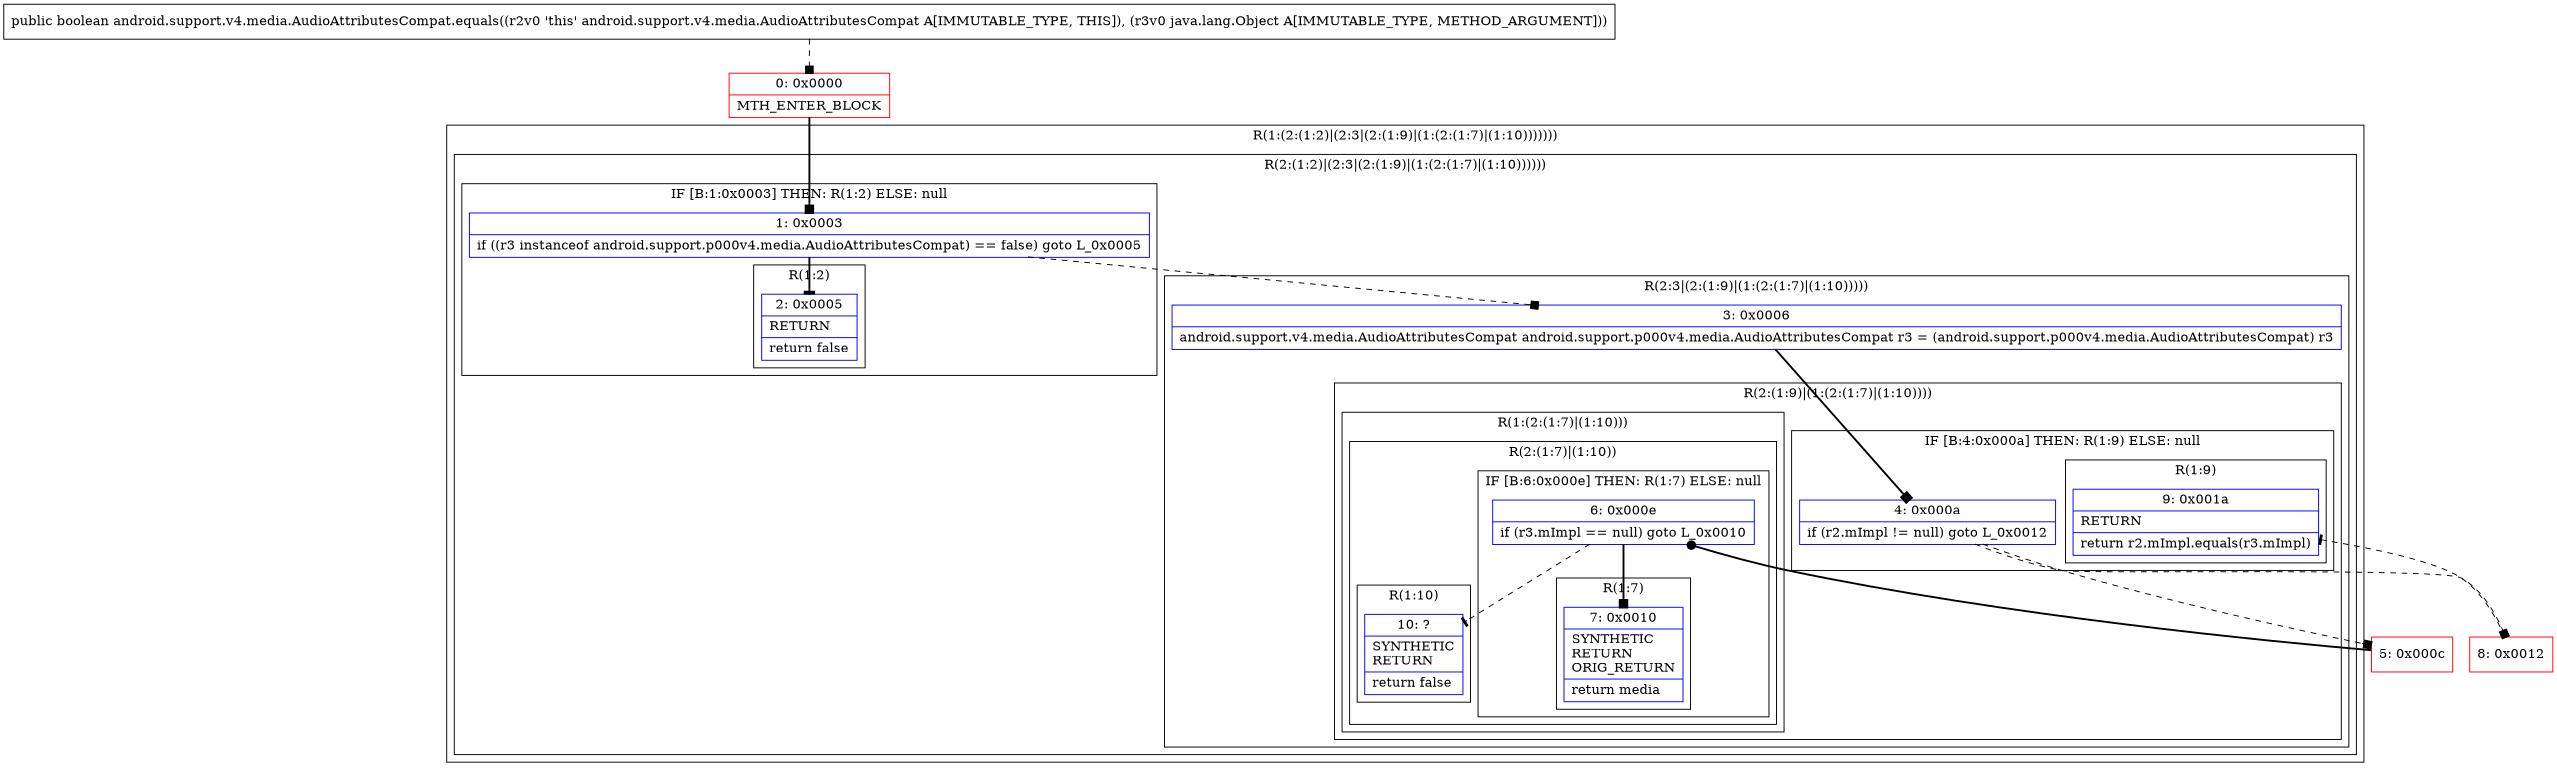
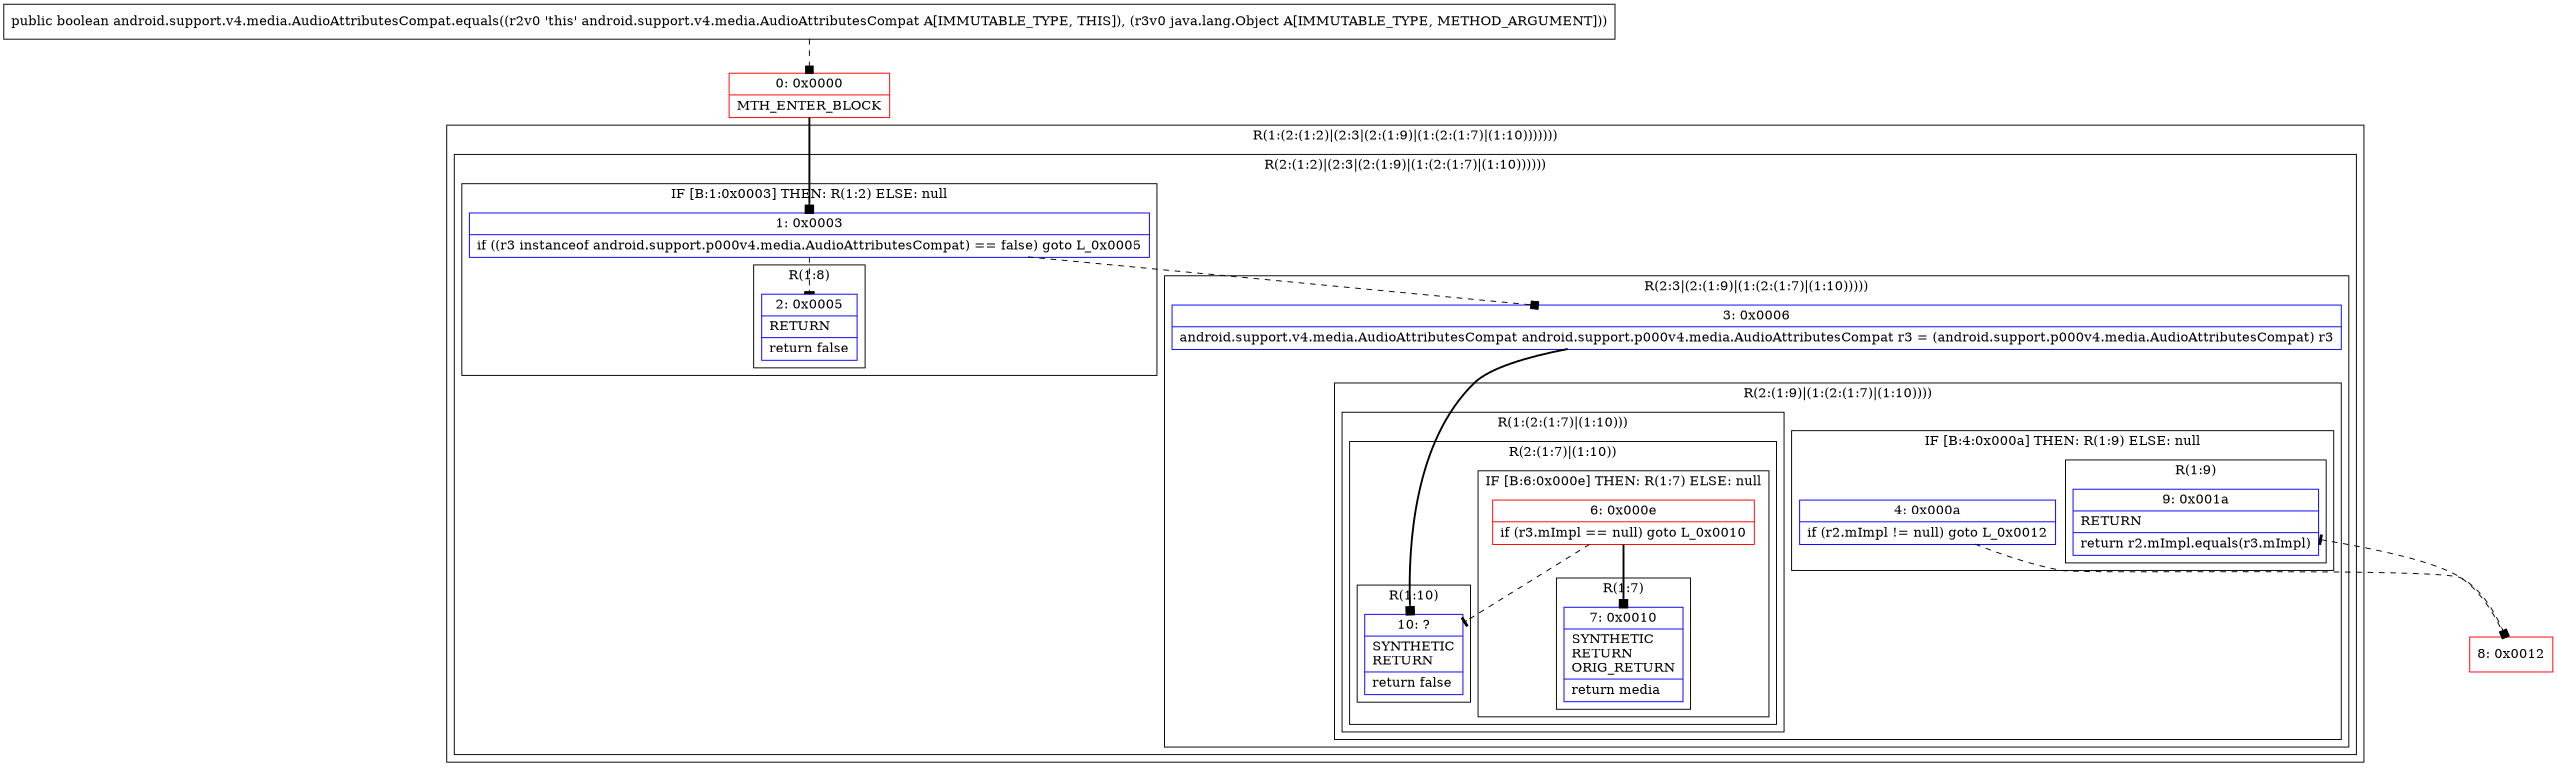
edge "1: 0x0003" -> "2: 0x0005": style bold -> dashed
cluster "R(1:2)": label "R(1:2)" -> "R(1:8)"
edge "3: 0x0006" -> "4: 0x000a": now "3: 0x0006" -> "10: ?"
node "6: 0x000e": color blue -> red
node "5: 0x000c": removed
